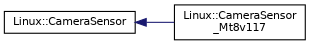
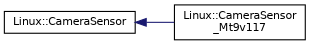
node "Linux::CameraSensor _Mt8v117": label "Linux::CameraSensor _Mt8v117" -> "Linux::CameraSensor _Mt9v117"
